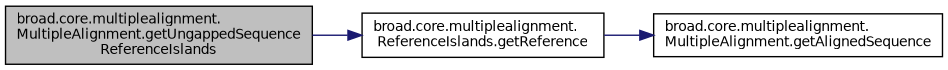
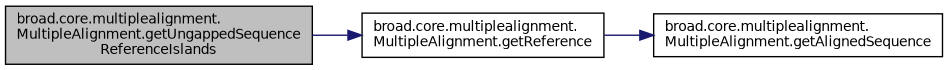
node "broad.core.multiplealignment. ReferenceIslands.getReference": label "broad.core.multiplealignment. ReferenceIslands.getReference" -> "broad.core.multiplealignment. MultipleAlignment.getReference"
